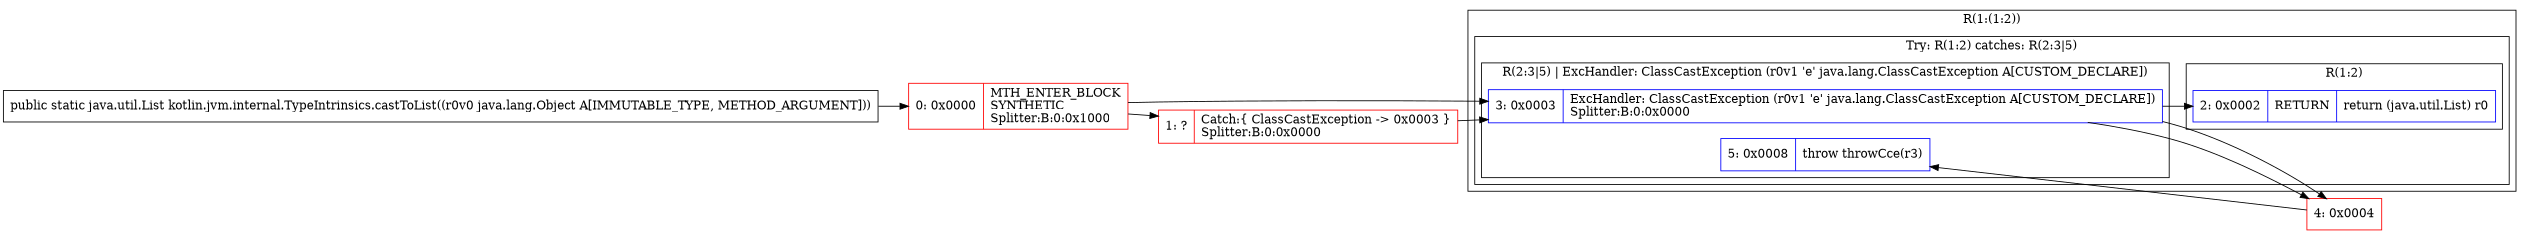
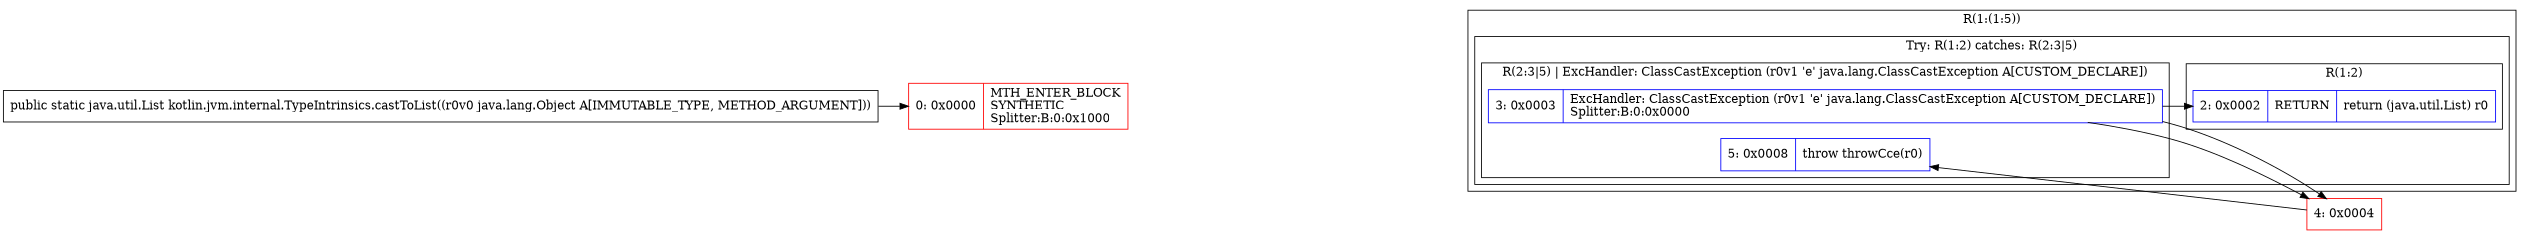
cluster "R(1:(1:2))": label "R(1:(1:2))" -> "R(1:(1:5))"
edge "0: 0x0000" -> "3: 0x0003": removed
node "1: ?": removed
node "5: 0x0008": text "throw throwCce(r3)" -> "throw throwCce(r0)"
